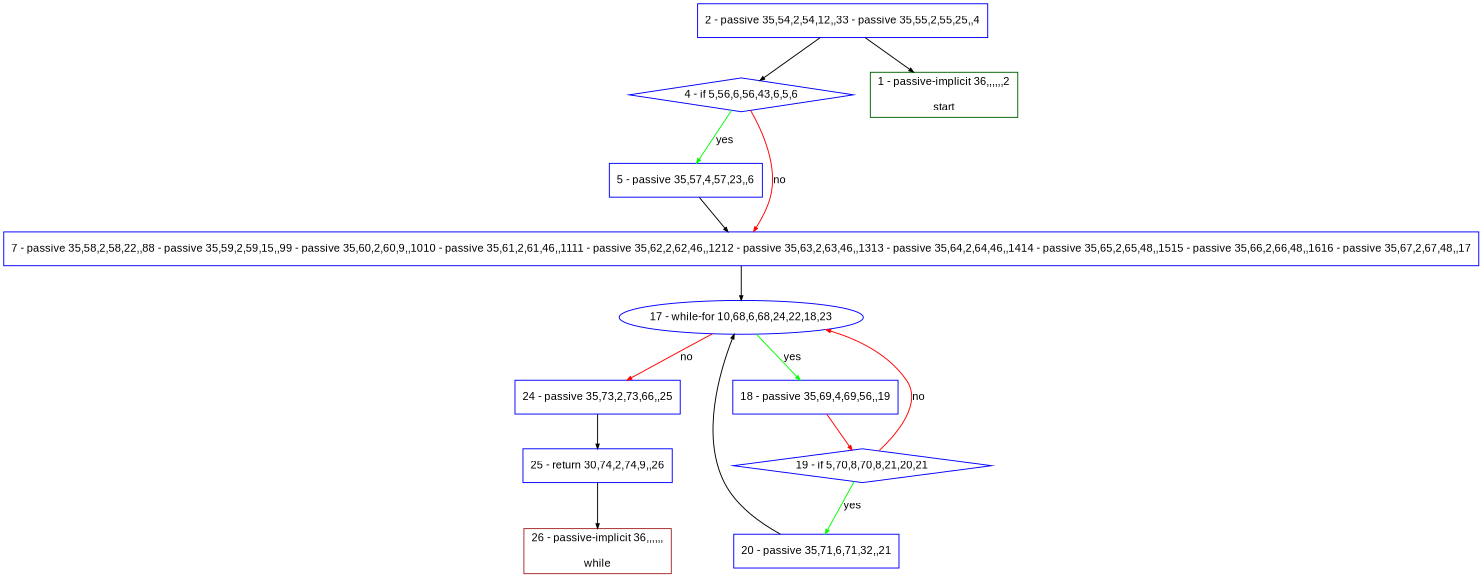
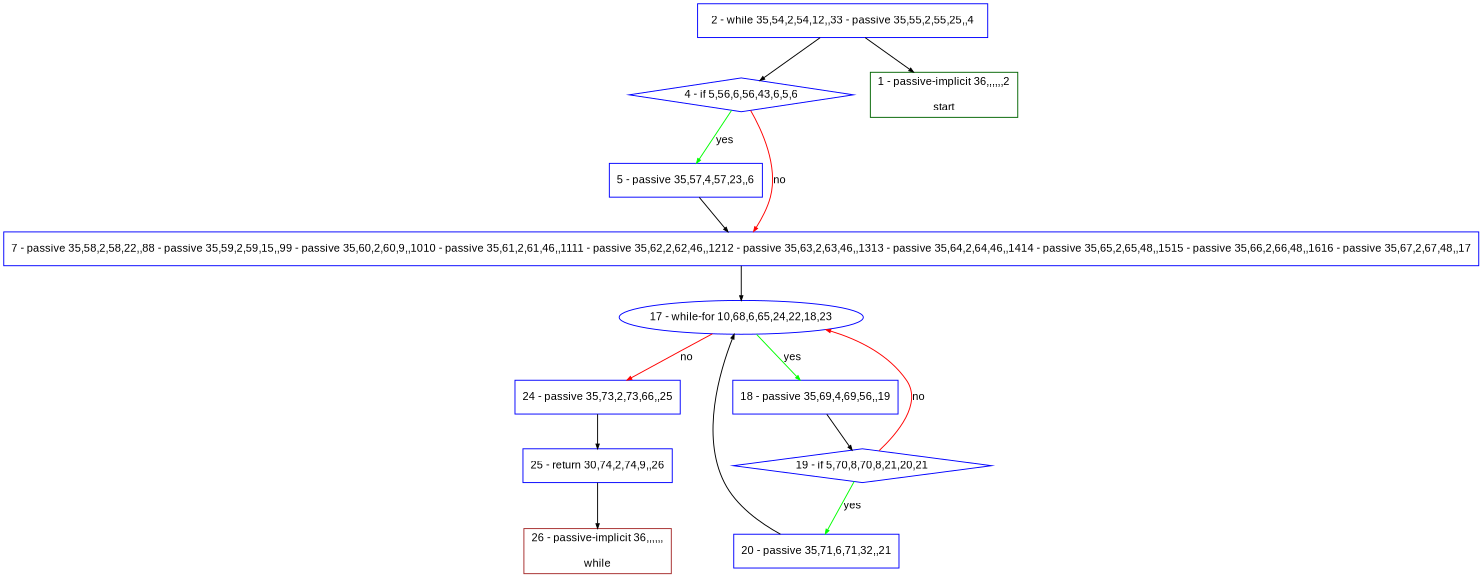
node "2 - passive 35,54,2,54,12,,33 - passive 35,55,2,55,25,,4": label "2 - passive 35,54,2,54,12,,33 - passive 35,55,2,55,25,,4" -> "2 - while 35,54,2,54,12,,33 - passive 35,55,2,55,25,,4"
node "17 - while-for 10,68,6,68,24,22,18,23": label "17 - while-for 10,68,6,68,24,22,18,23" -> "17 - while-for 10,68,6,65,24,22,18,23"
edge "18 - passive 35,69,4,69,56,,19" -> "19 - if 5,70,8,70,8,21,20,21": color #ff0000 -> #000000
